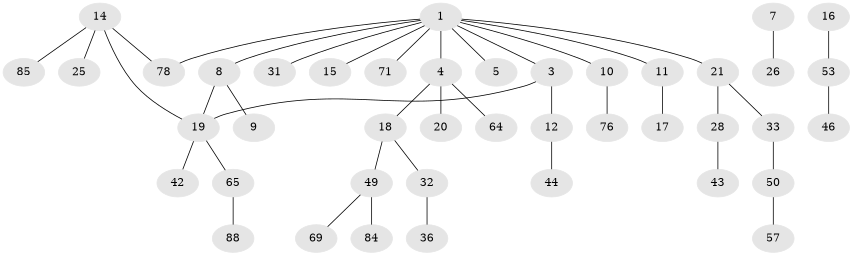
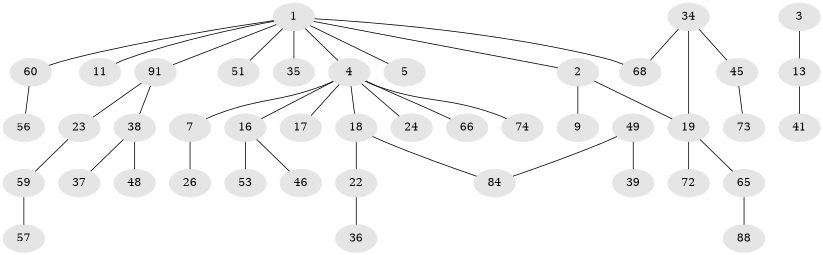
node "14": label "14" -> "34"
edge "1" -- "3": removed
node "85": removed
node "25": label "25" -> "45"
node "78": label "78" -> "68"
node "8": label "8" -> "2"
node "31": label "31" -> "51"
node "15": label "15" -> "35"
node "71": removed
node "10": label "10" -> "60"
node "21": label "21" -> "91"
edge "4" -- "7": added
edge "4" -- "16": added
edge "3" -- "19": removed
edge "11" -- "17": now "4" -- "17"
edge "53" -- "46": now "16" -- "46"
node "20": label "20" -> "24"
node "64": label "64" -> "66"
node "74": added
node "12": label "12" -> "13"
node "76": label "76" -> "56"
node "28": label "28" -> "38"
node "73": added
node "33": label "33" -> "23"
edge "18" -- "49": now "18" -- "84"
node "37": added
node "42": label "42" -> "72"
node "32": label "32" -> "22"
node "44": label "44" -> "41"
node "43": label "43" -> "48"
node "50": label "50" -> "59"
node "69": label "69" -> "39"
